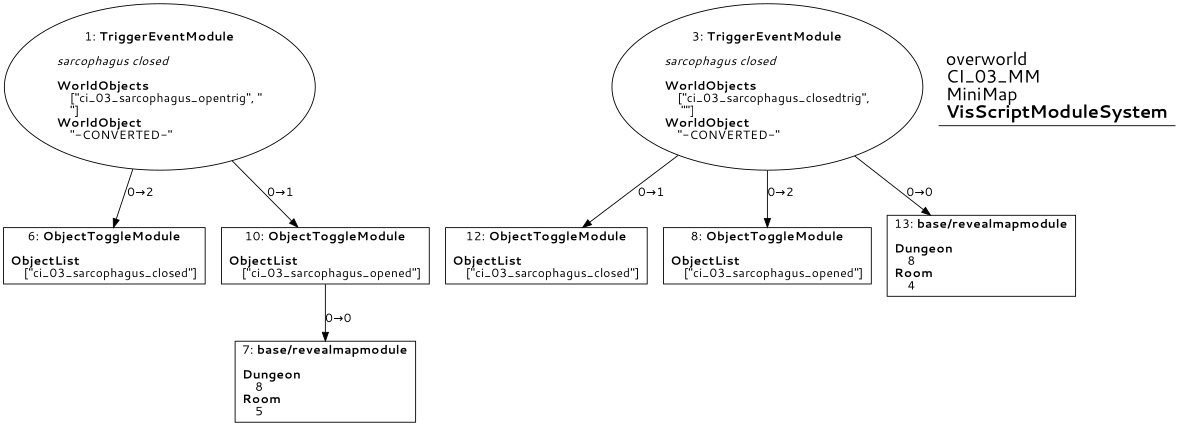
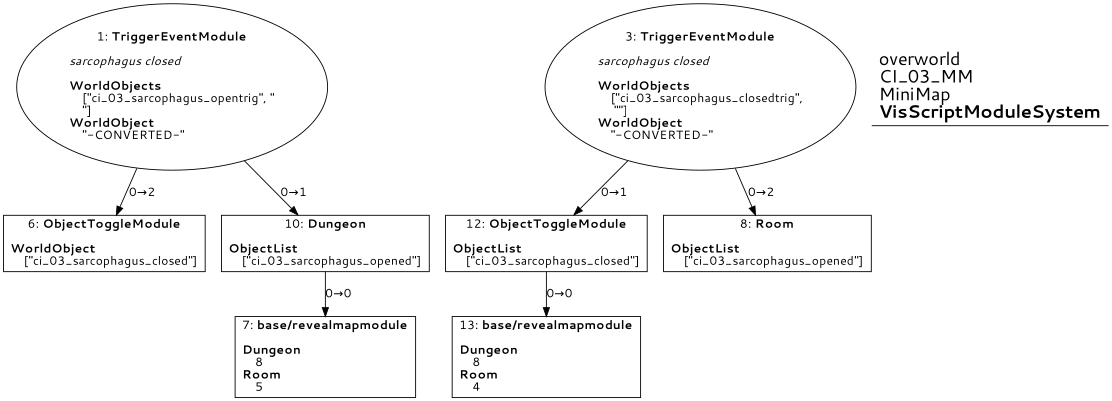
edge "3:" -> "13:": now "12:" -> "13:"
node "10:": text "ObjectToggleModule" -> "Dungeon"
node "8:": text "ObjectToggleModule" -> "Room"
node "6:": text "ObjectList" -> "WorldObject"
